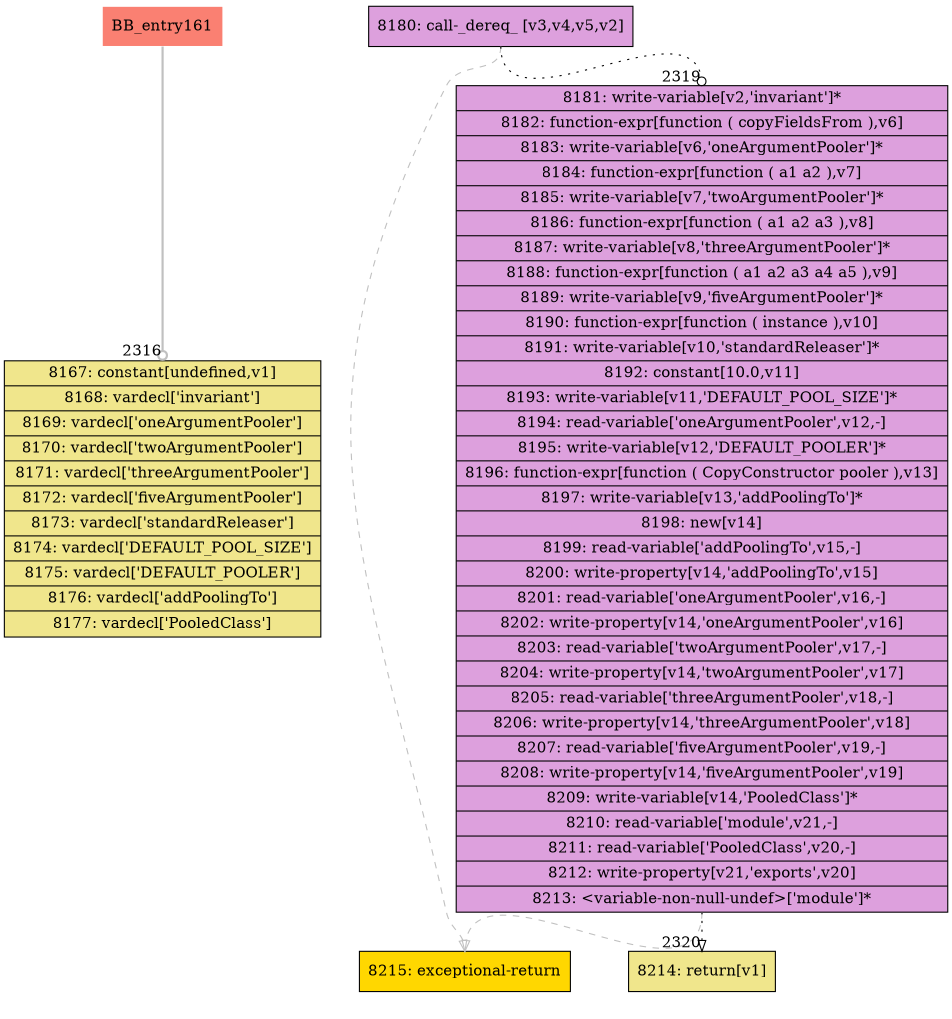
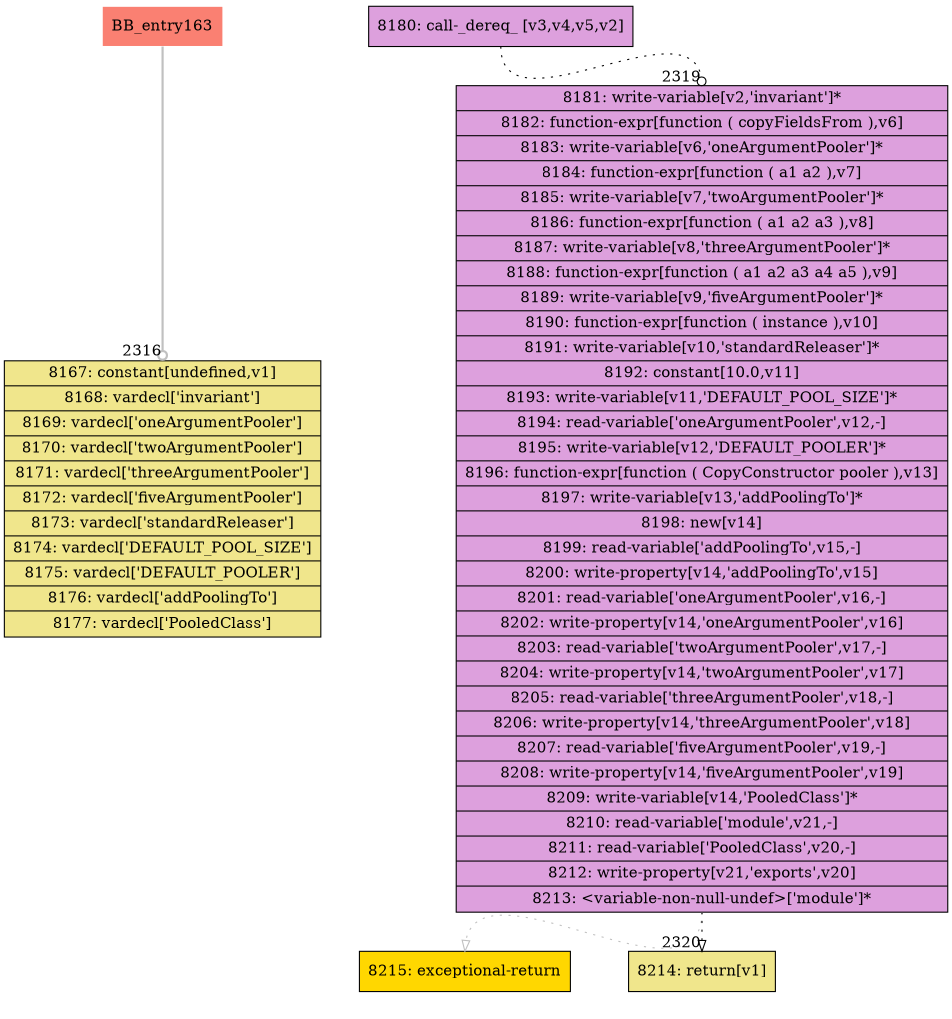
node "BB_entry161": label "BB_entry161" -> "BB_entry163"
edge "8180: call-_dereq_ [v3,v4,v5,v2]" -> "8215: exceptional-return": removed
edge "8181: write-variable[v2,'invariant']*" -> "8215: exceptional-return": style dashed -> dotted
